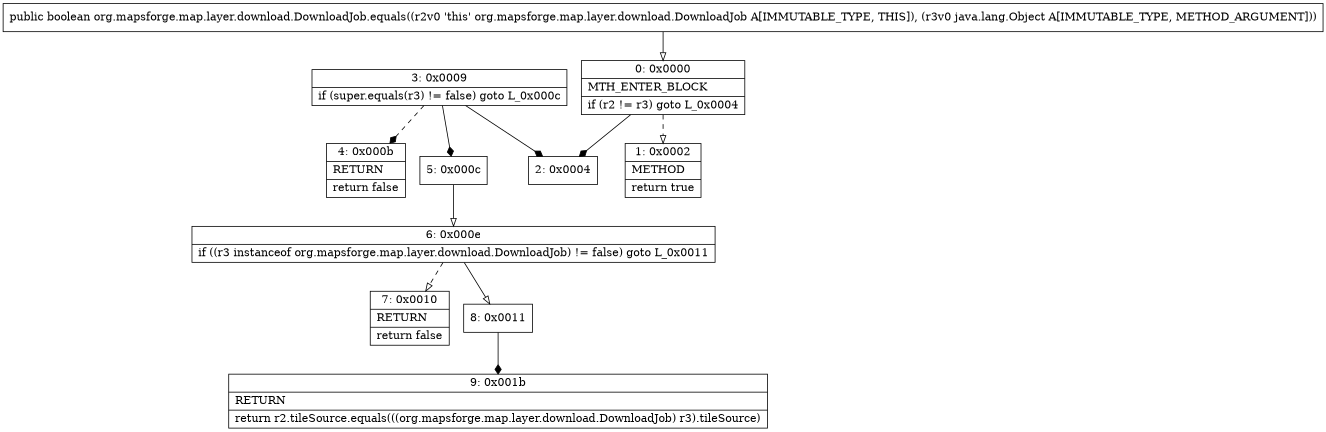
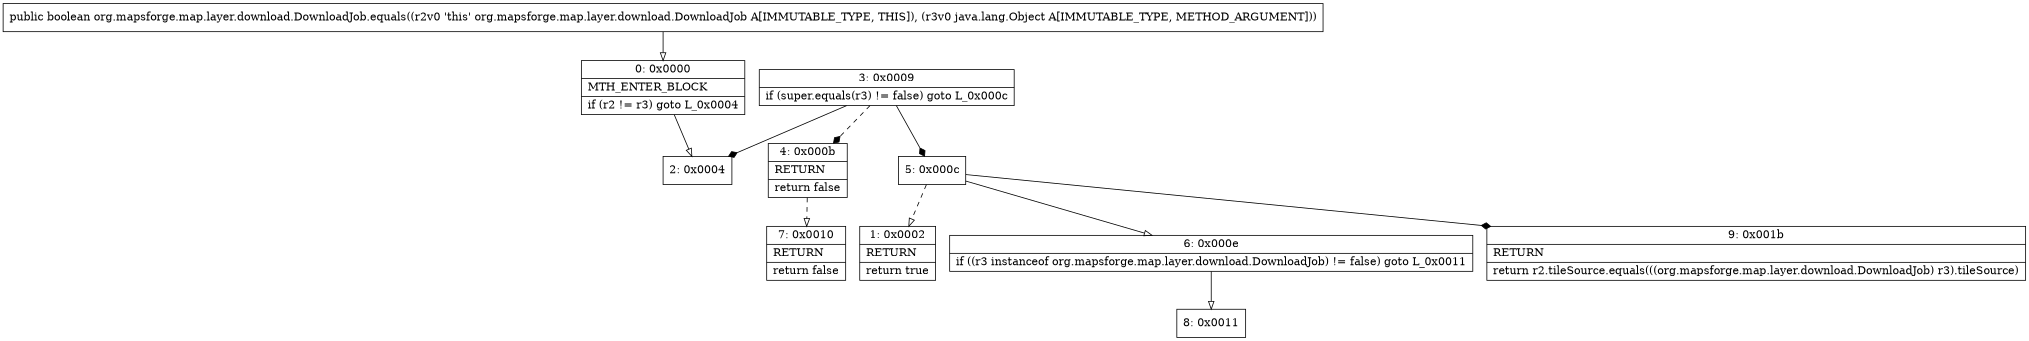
edge "0: 0x0000" -> "1: 0x0002": now "5: 0x000c" -> "1: 0x0002"
edge "0: 0x0000" -> "2: 0x0004": arrowhead diamond -> onormal
node "1: 0x0002": text "METHOD" -> "RETURN"
edge "6: 0x000e" -> "7: 0x0010": now "4: 0x000b" -> "7: 0x0010"
edge "8: 0x0011" -> "9: 0x001b": now "5: 0x000c" -> "9: 0x001b"
